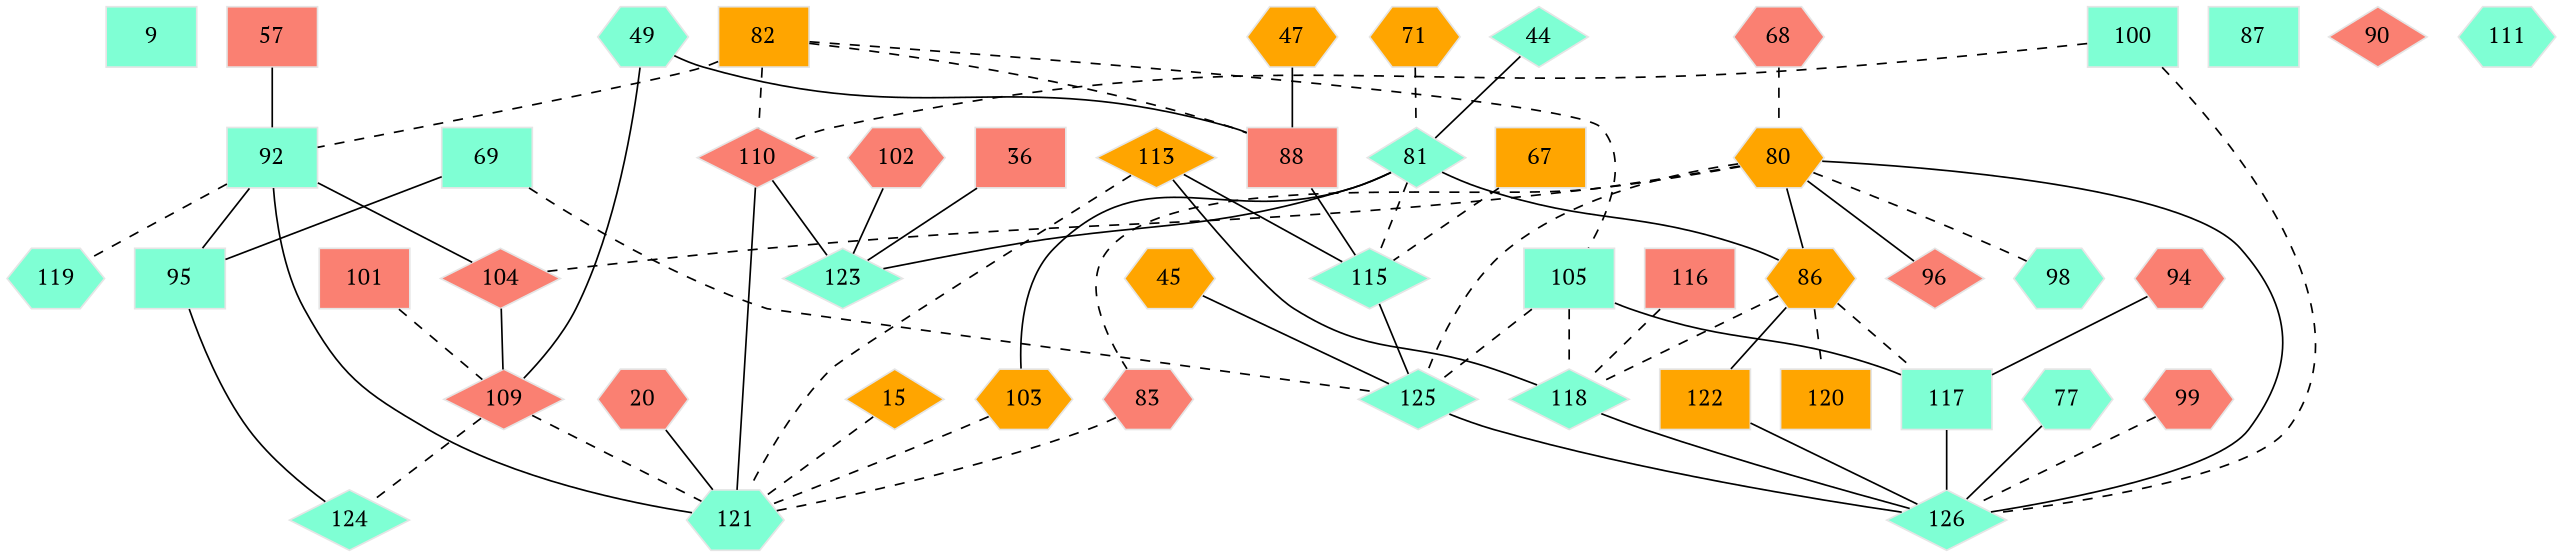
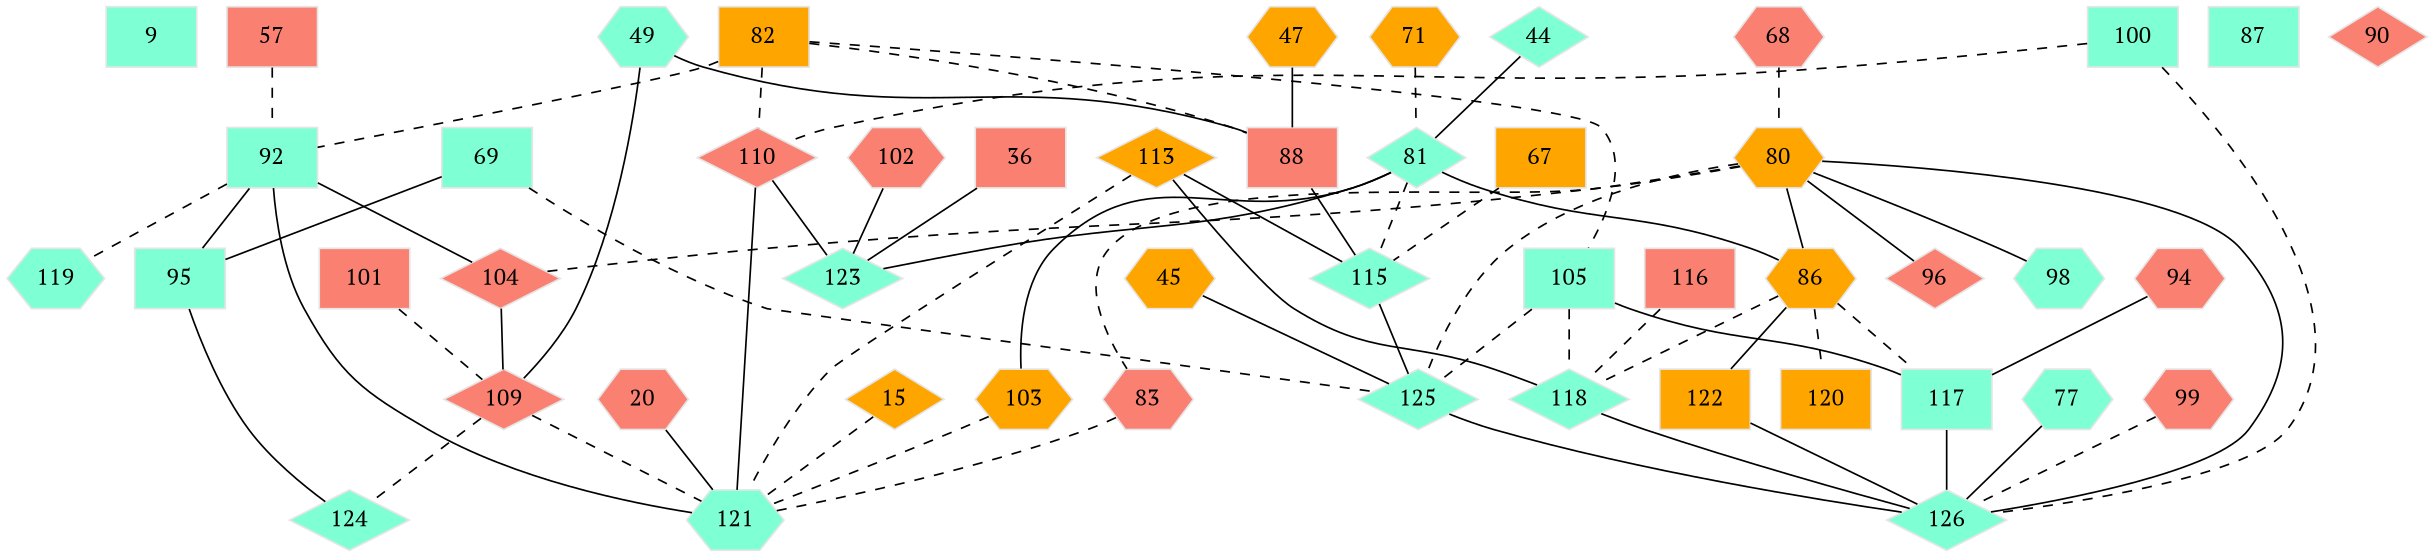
node "111": removed
edge "57" -- "92": style solid -> dashed
edge "80" -- "98": style dashed -> solid
